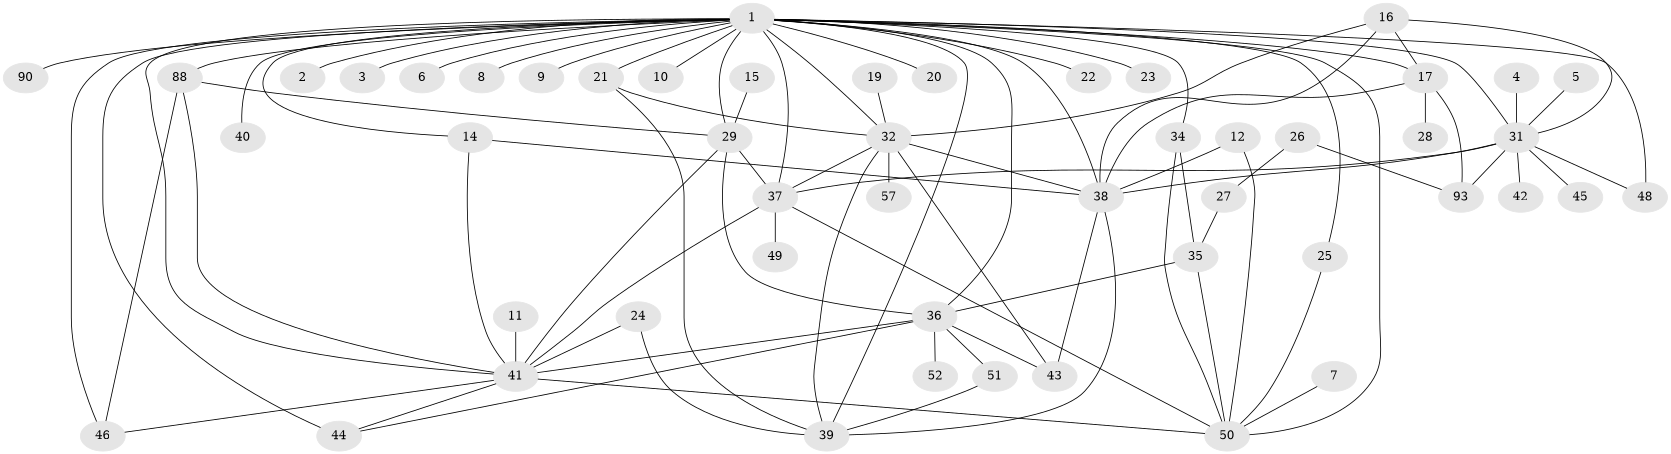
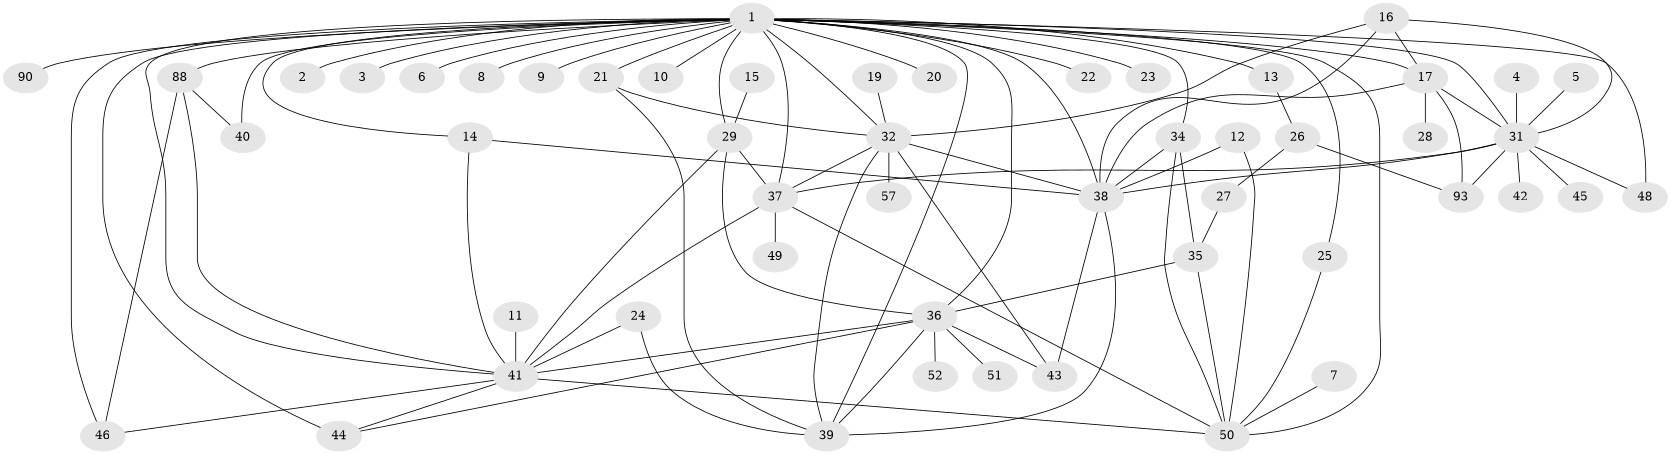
node "13": added
edge "17" -- "31": added
edge "88" -- "29": now "88" -- "40"
edge "34" -- "38": added
edge "51" -- "39": now "36" -- "39"
